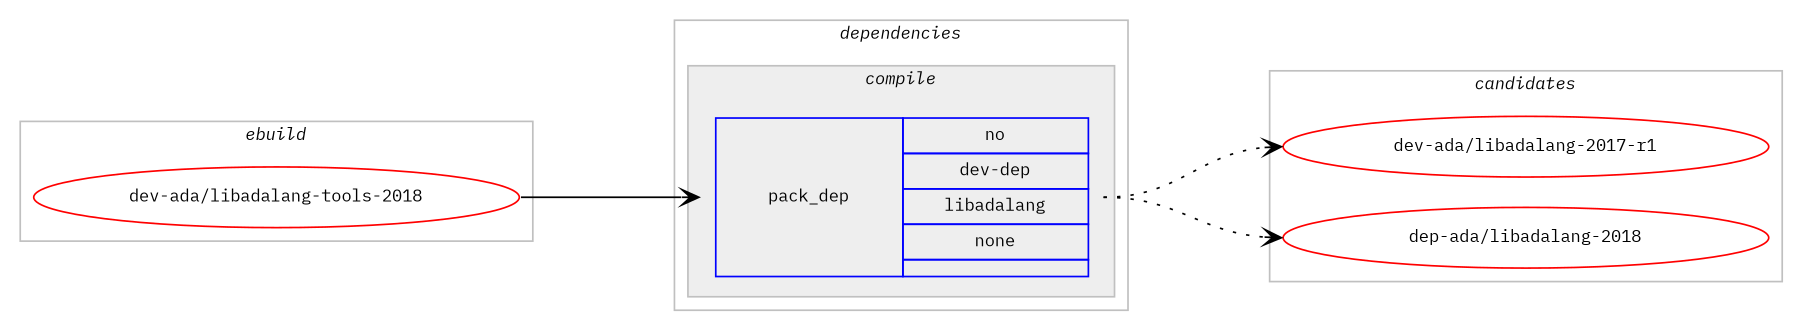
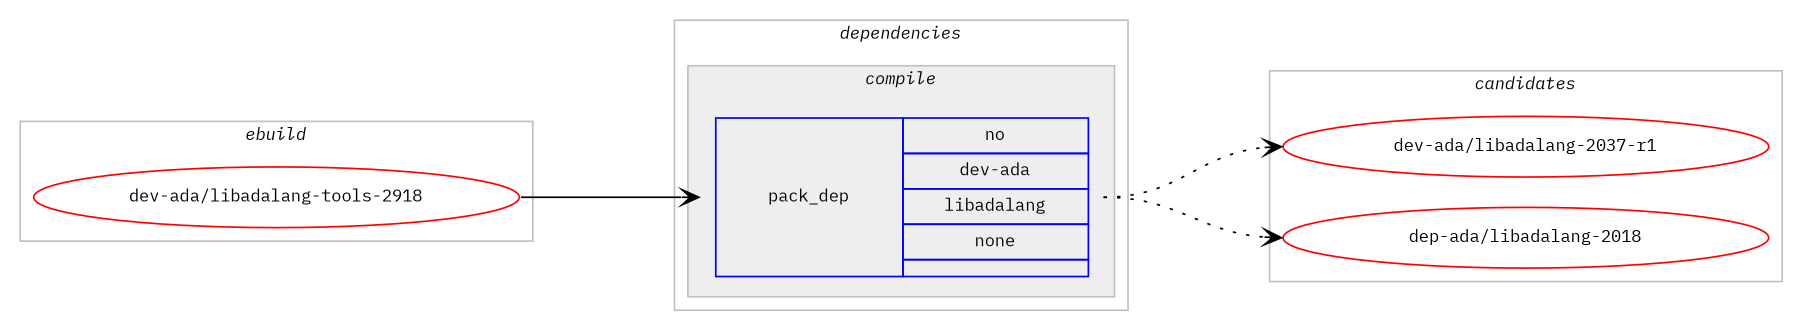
node "dev-ada/libadalang-2017-r1": label "dev-ada/libadalang-2017-r1" -> "dev-ada/libadalang-2037-r1"
node "pack_dep": text "dev-dep" -> "dev-ada"
node "dev-ada/libadalang-tools-2018": label "dev-ada/libadalang-tools-2018" -> "dev-ada/libadalang-tools-2918"
